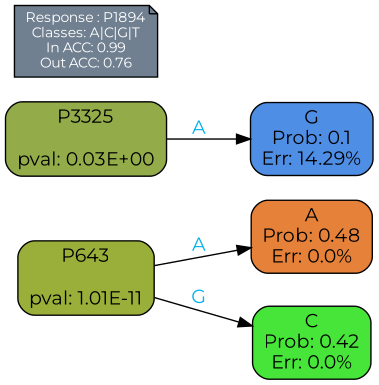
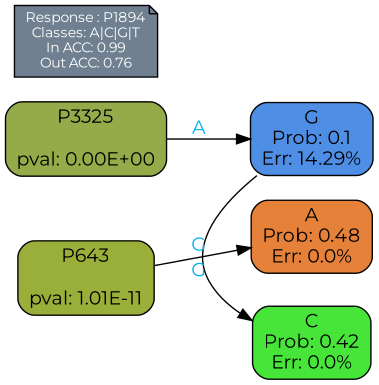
node "P3325 pval: 0.03E+00": label "P3325 pval: 0.03E+00" -> "P3325 pval: 0.00E+00"
edge "P643 pval: 1.01E-11" -> "A Prob: 0.48 Err: 0.0%": label "A" -> "G"
edge "P643 pval: 1.01E-11" -> "C Prob: 0.42 Err: 0.0%": now "G Prob: 0.1 Err: 14.29%" -> "C Prob: 0.42 Err: 0.0%"
